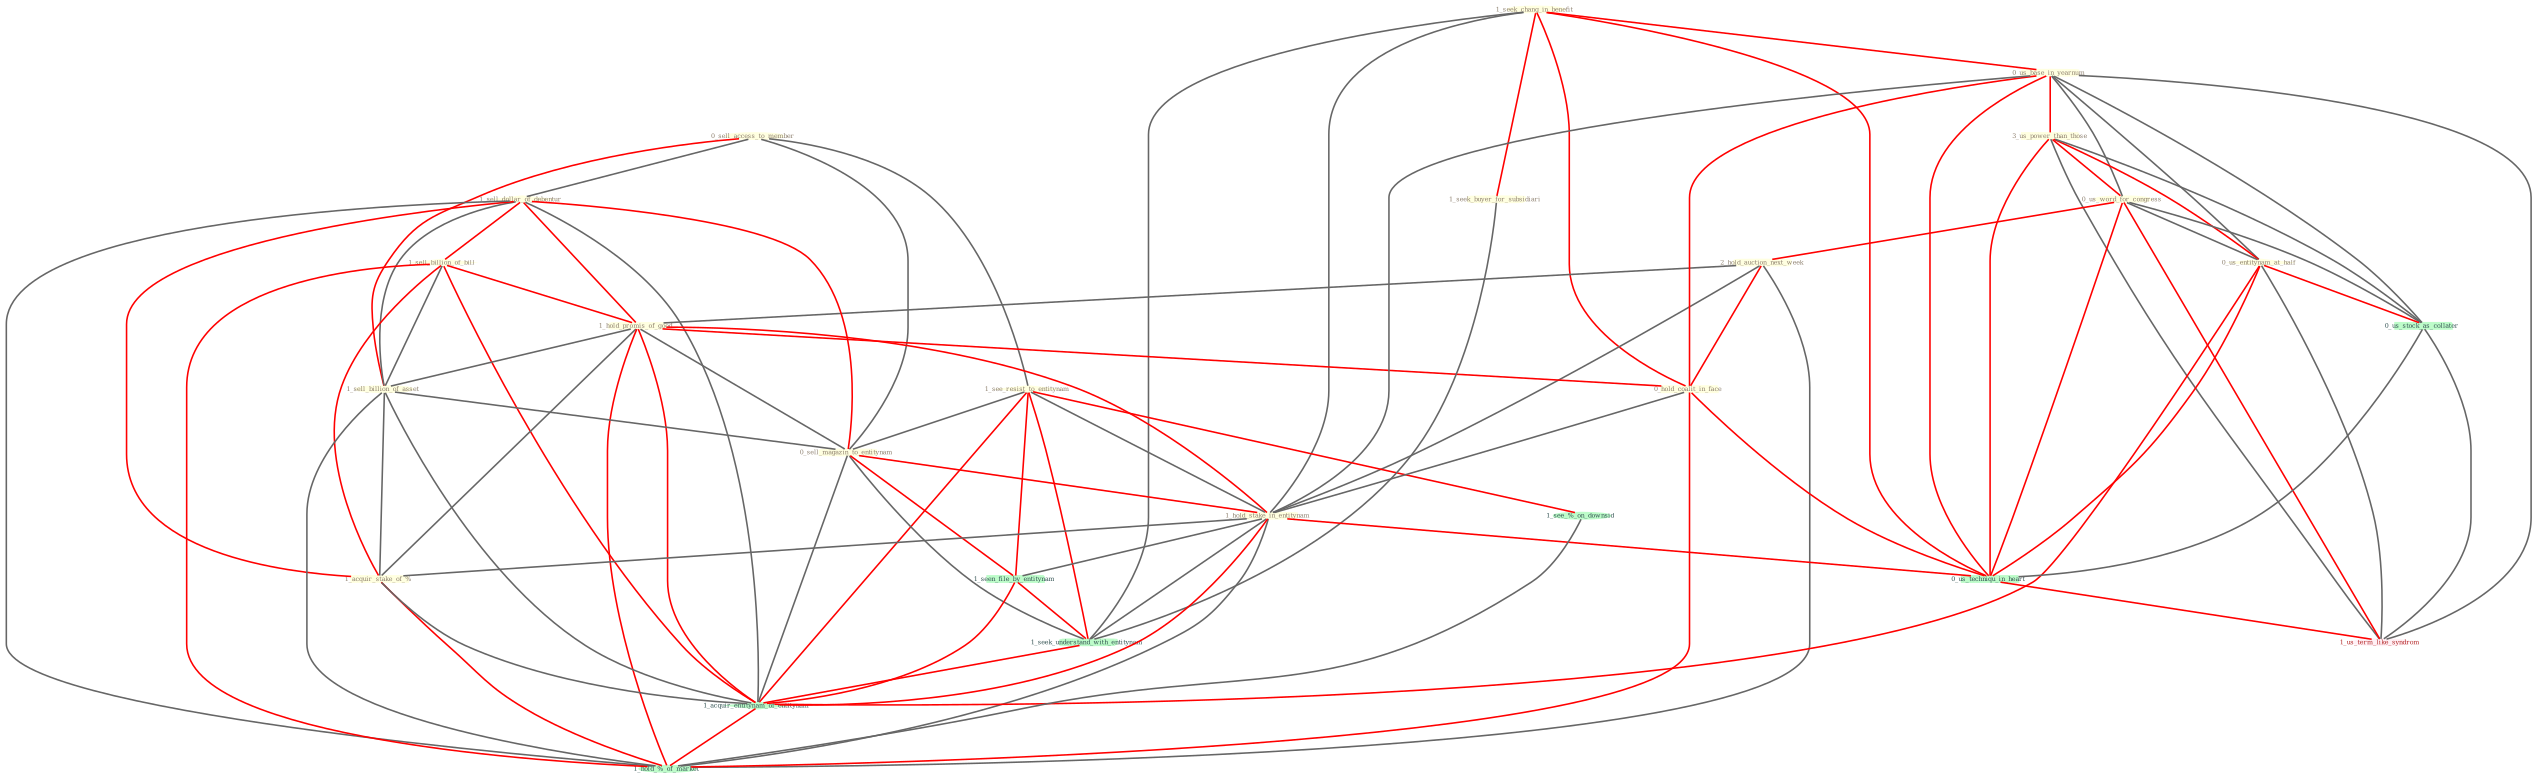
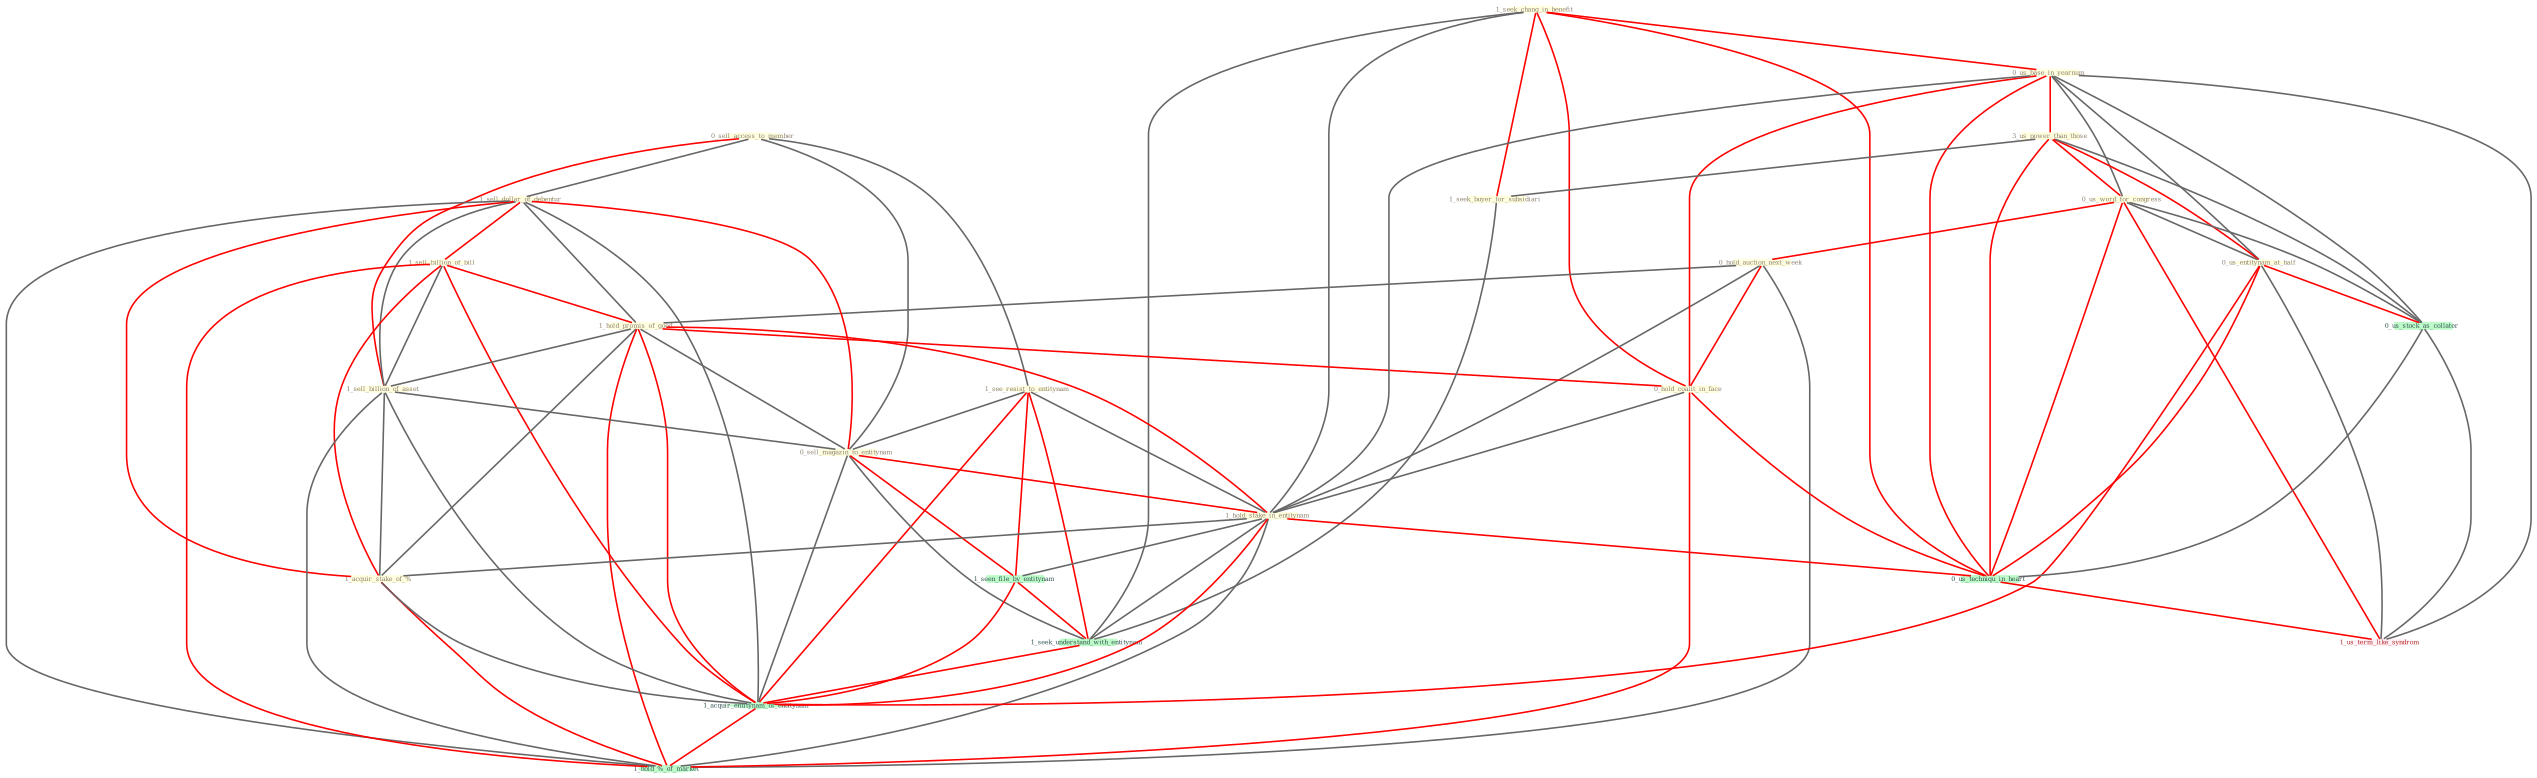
edge "1_sell_dollar_of_debentur" -- "1_hold_promis_of_good": color red -> gray40
node "2_hold_auction_next_week": label "2_hold_auction_next_week" -> "0_hold_auction_next_week"
edge "3_us_power_than_those" -- "1_us_term_like_syndrom": now "3_us_power_than_those" -- "1_seek_buyer_for_subsidiari"
node "1_see_%_on_downsid": removed
